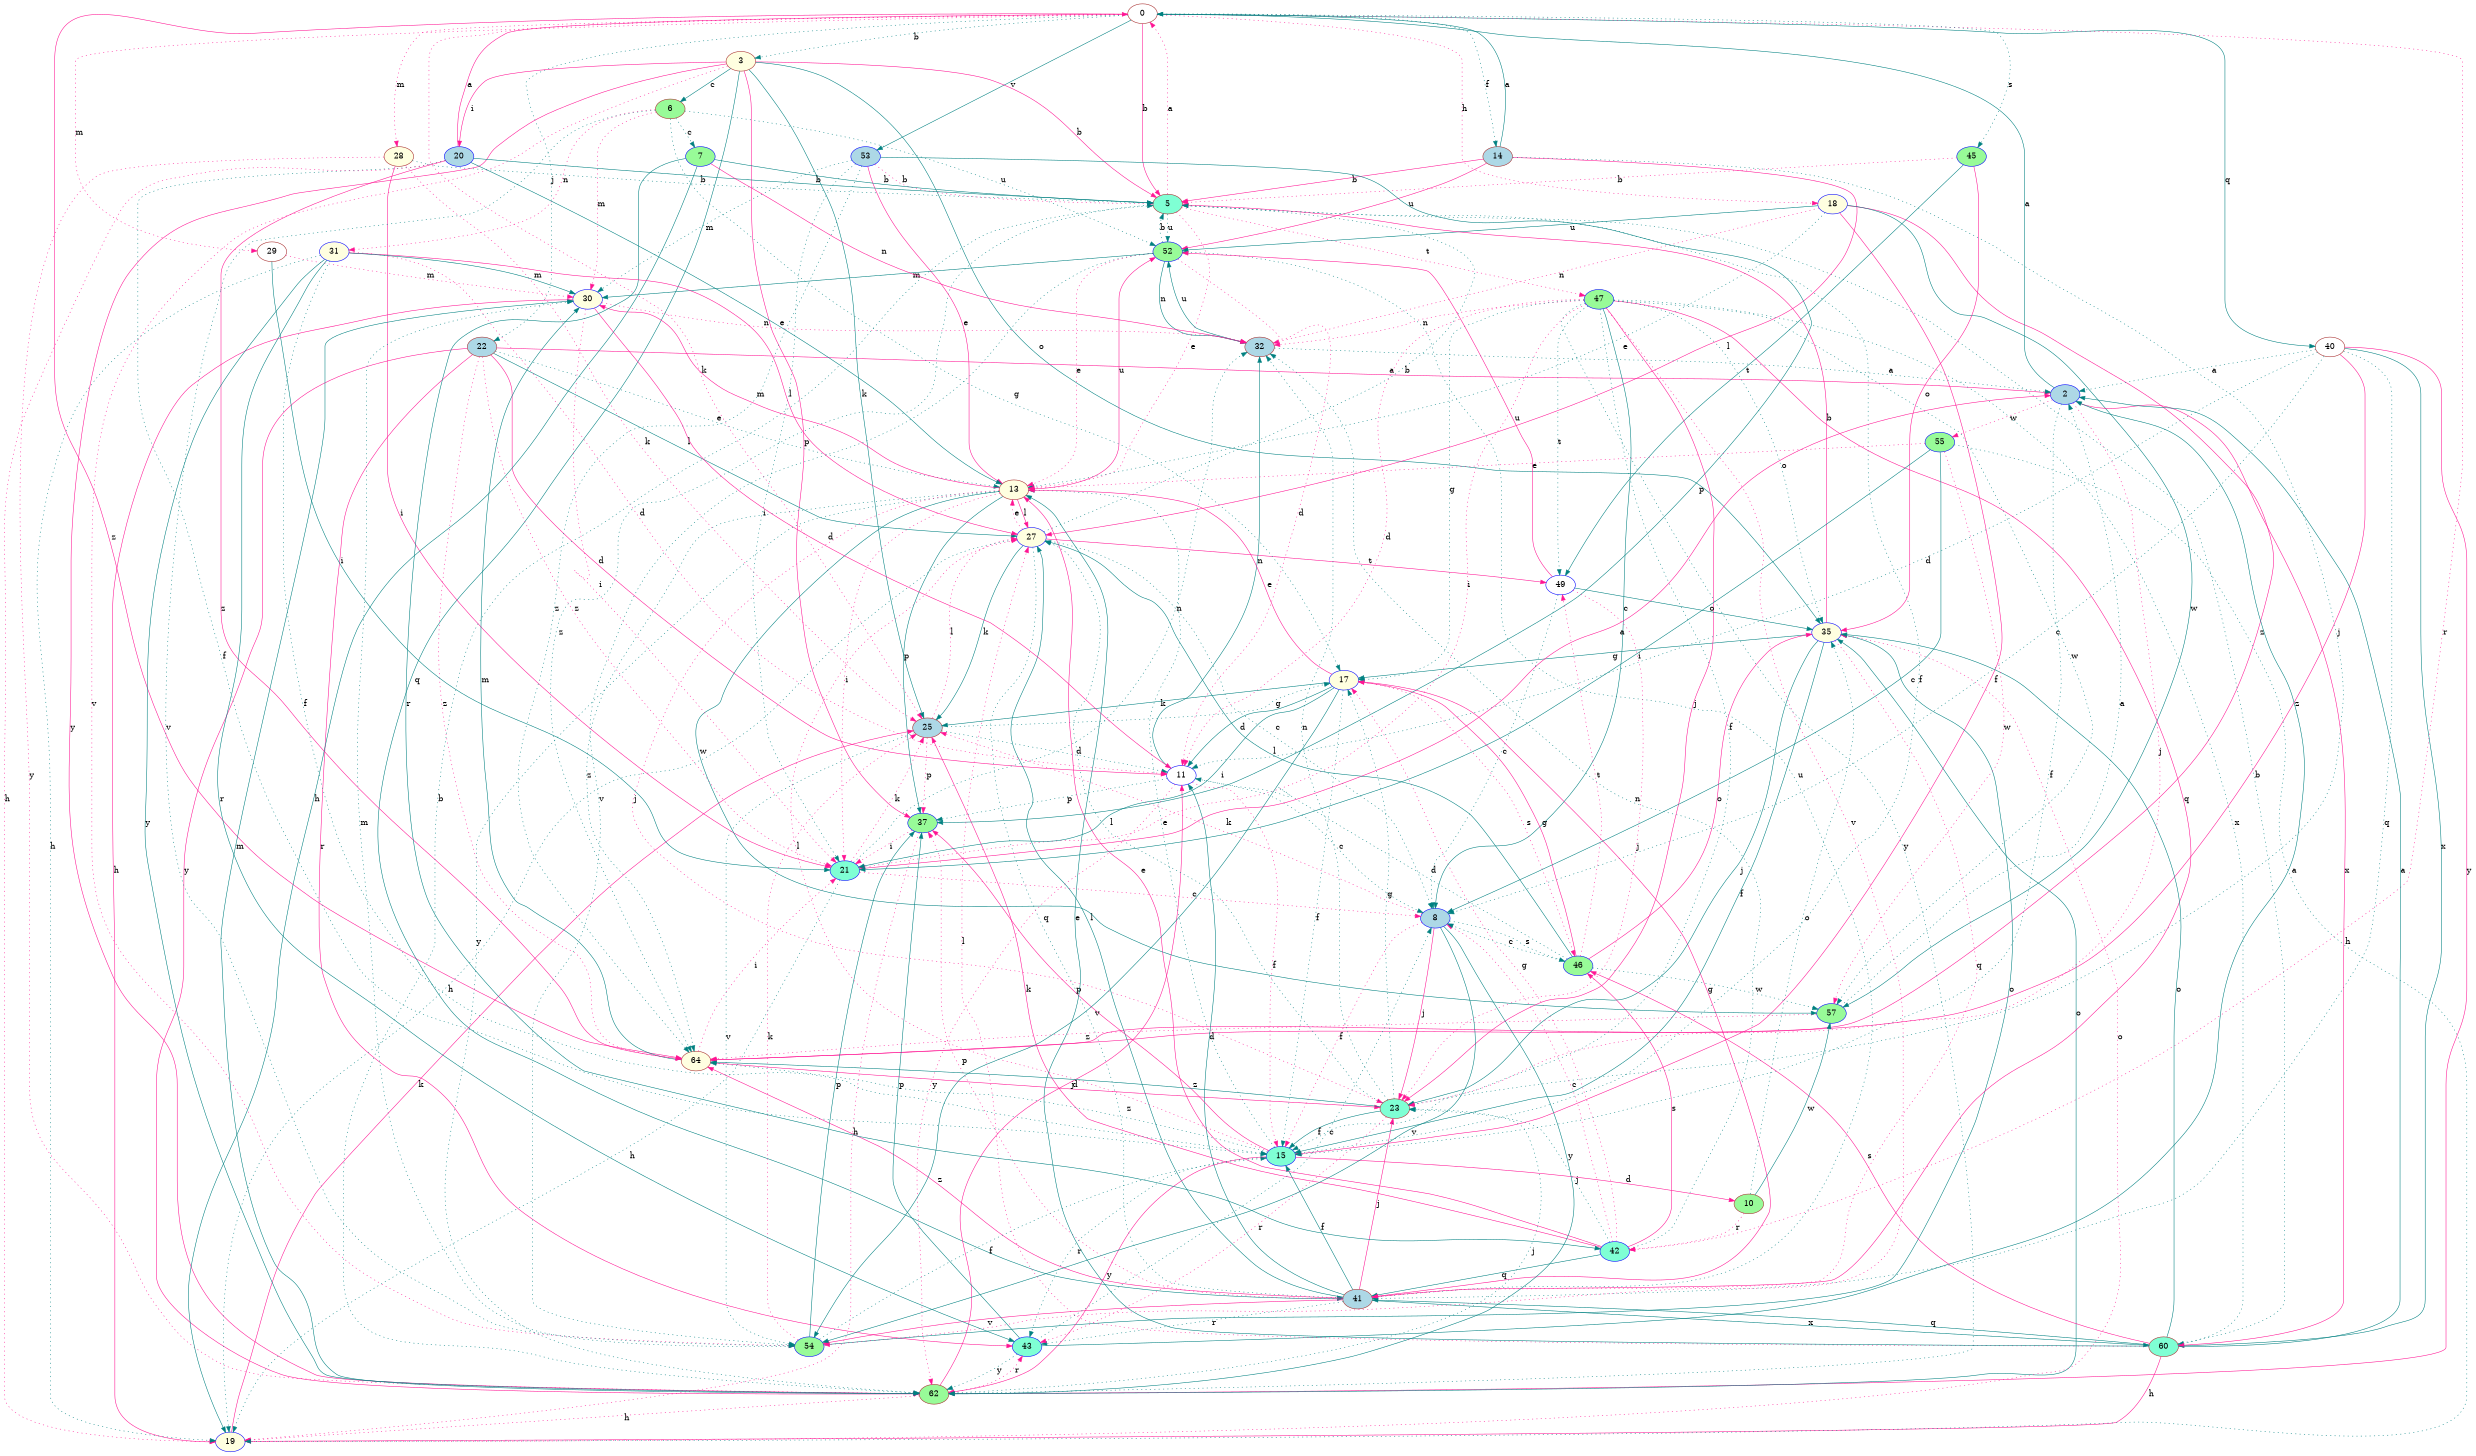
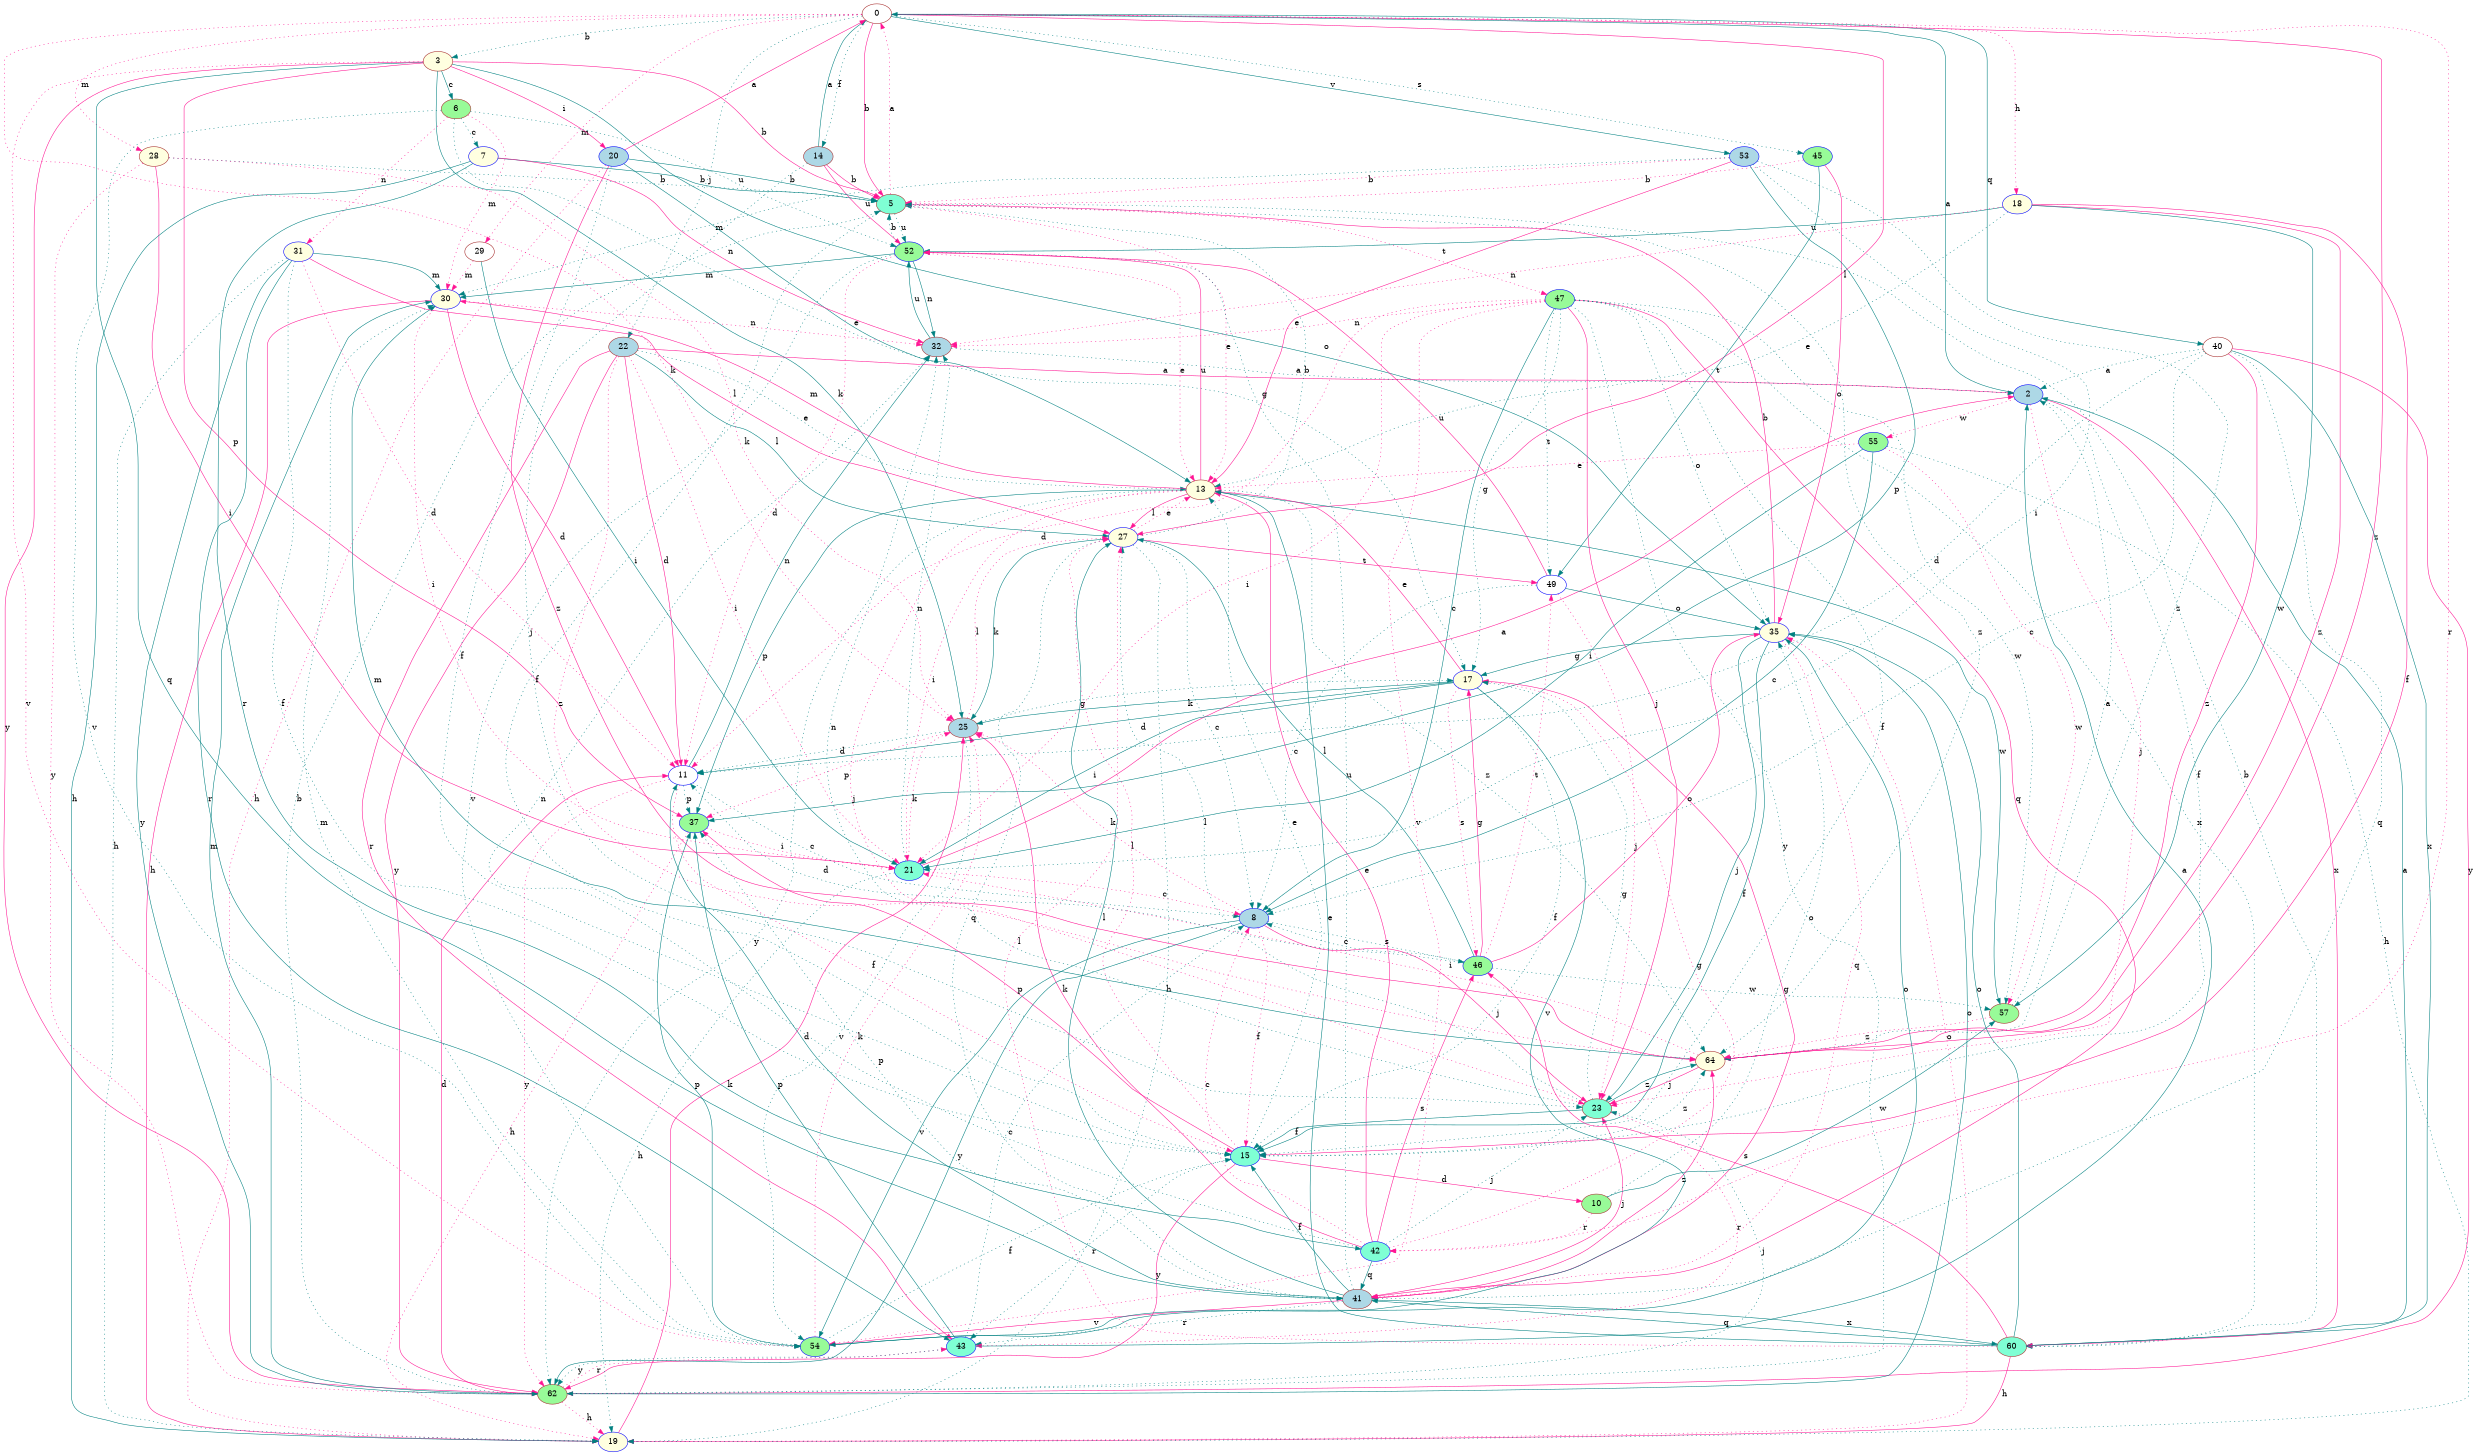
node "7": fillcolor palegreen -> lightyellow
edge "14" -> "27": now "0" -> "27"
edge "22" -> "21": label "z" -> "i"
node "57": color blue -> brown
edge "41" -> "37": color deeppink -> teal
